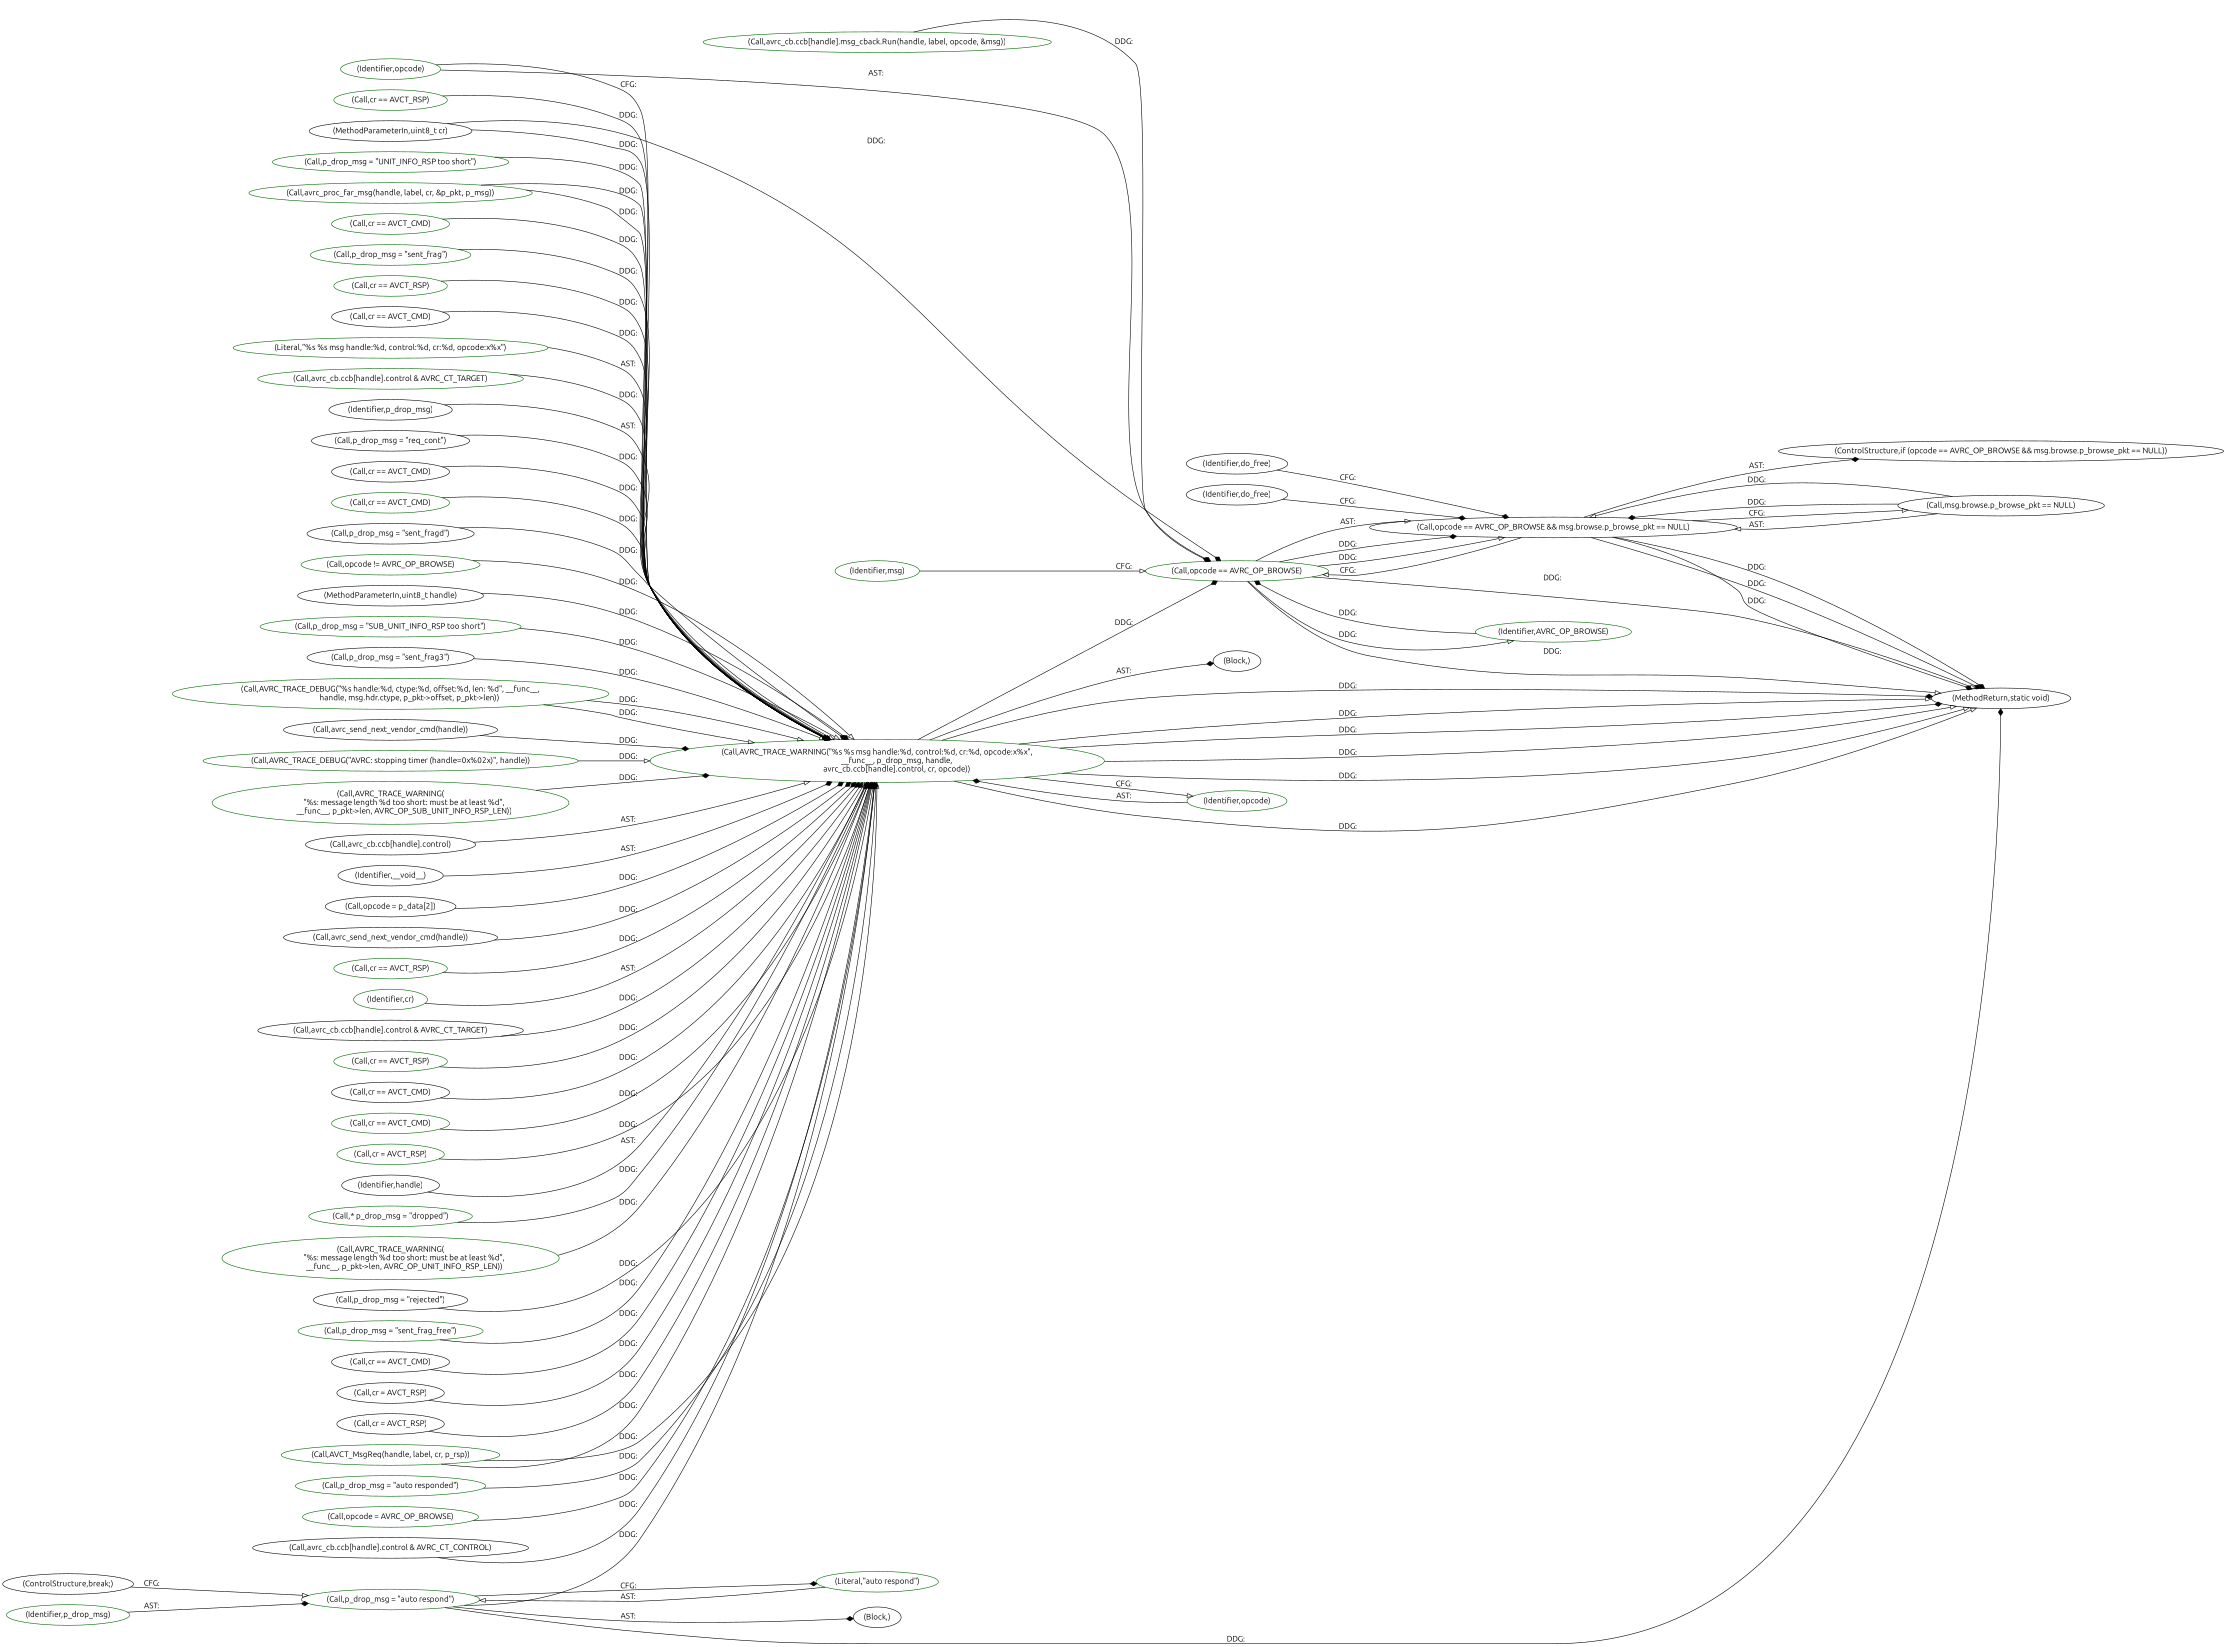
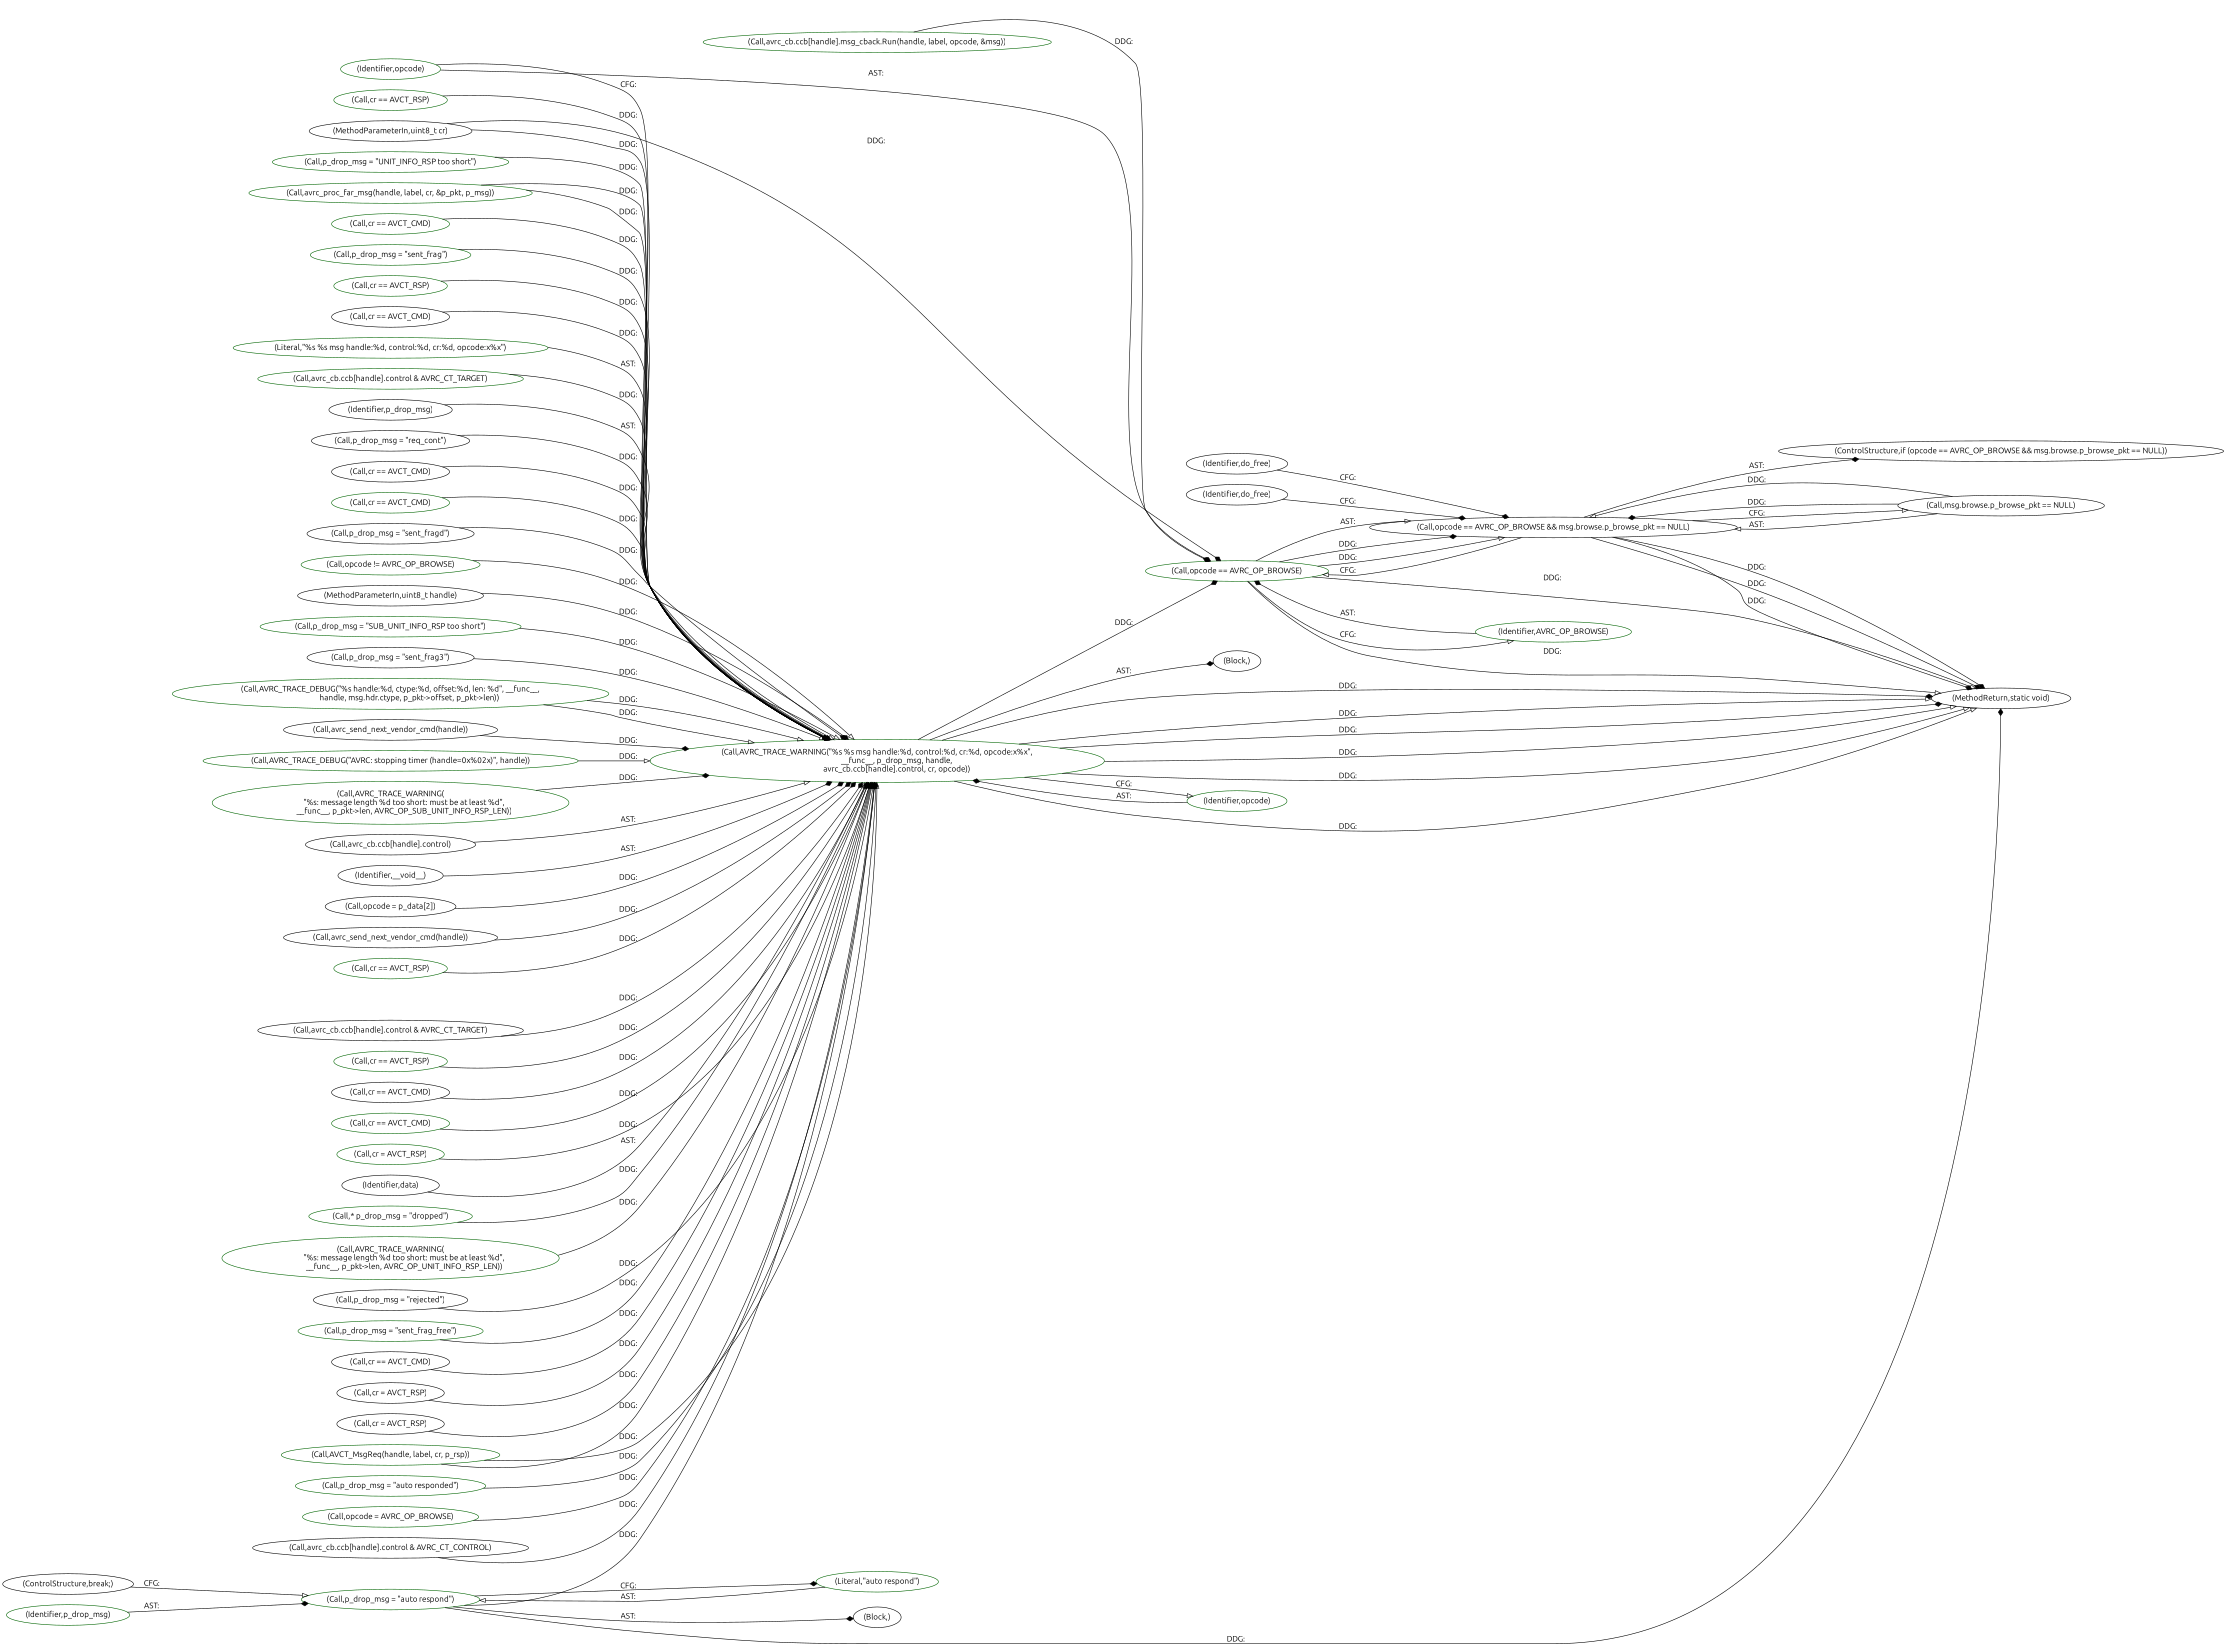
node "(Identifier,msg)": removed
edge "(Identifier,AVRC_OP_BROWSE)" -> "(Call,opcode == AVRC_OP_BROWSE)": label "DDG: " -> "AST: "
edge "(Call,opcode == AVRC_OP_BROWSE)" -> "(Identifier,AVRC_OP_BROWSE)": label "DDG: " -> "CFG: "
node "(Identifier,cr)": removed
node "(Identifier,handle)": label "(Identifier,handle)" -> "(Identifier,data)"
